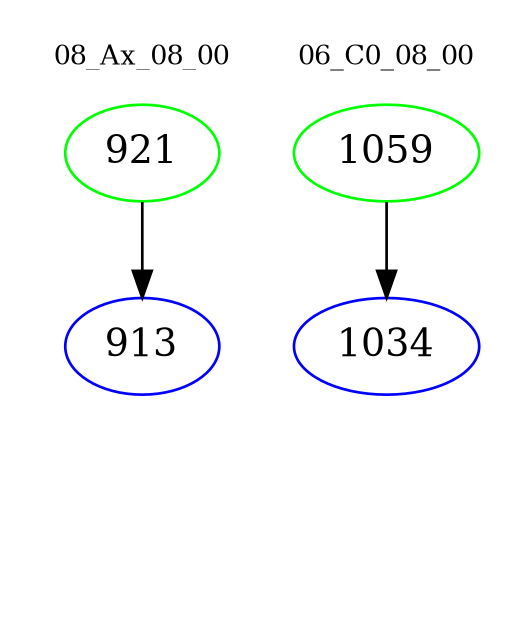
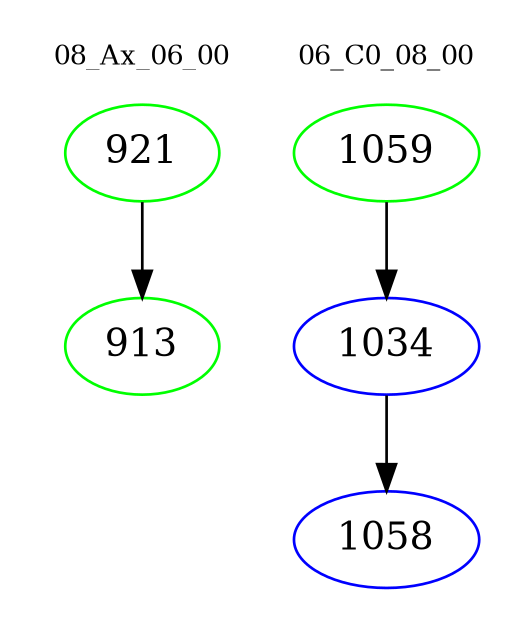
cluster "08_Ax_08_00": label "08_Ax_08_00" -> "08_Ax_06_00"
node "913": color blue -> green
node "1058": added
